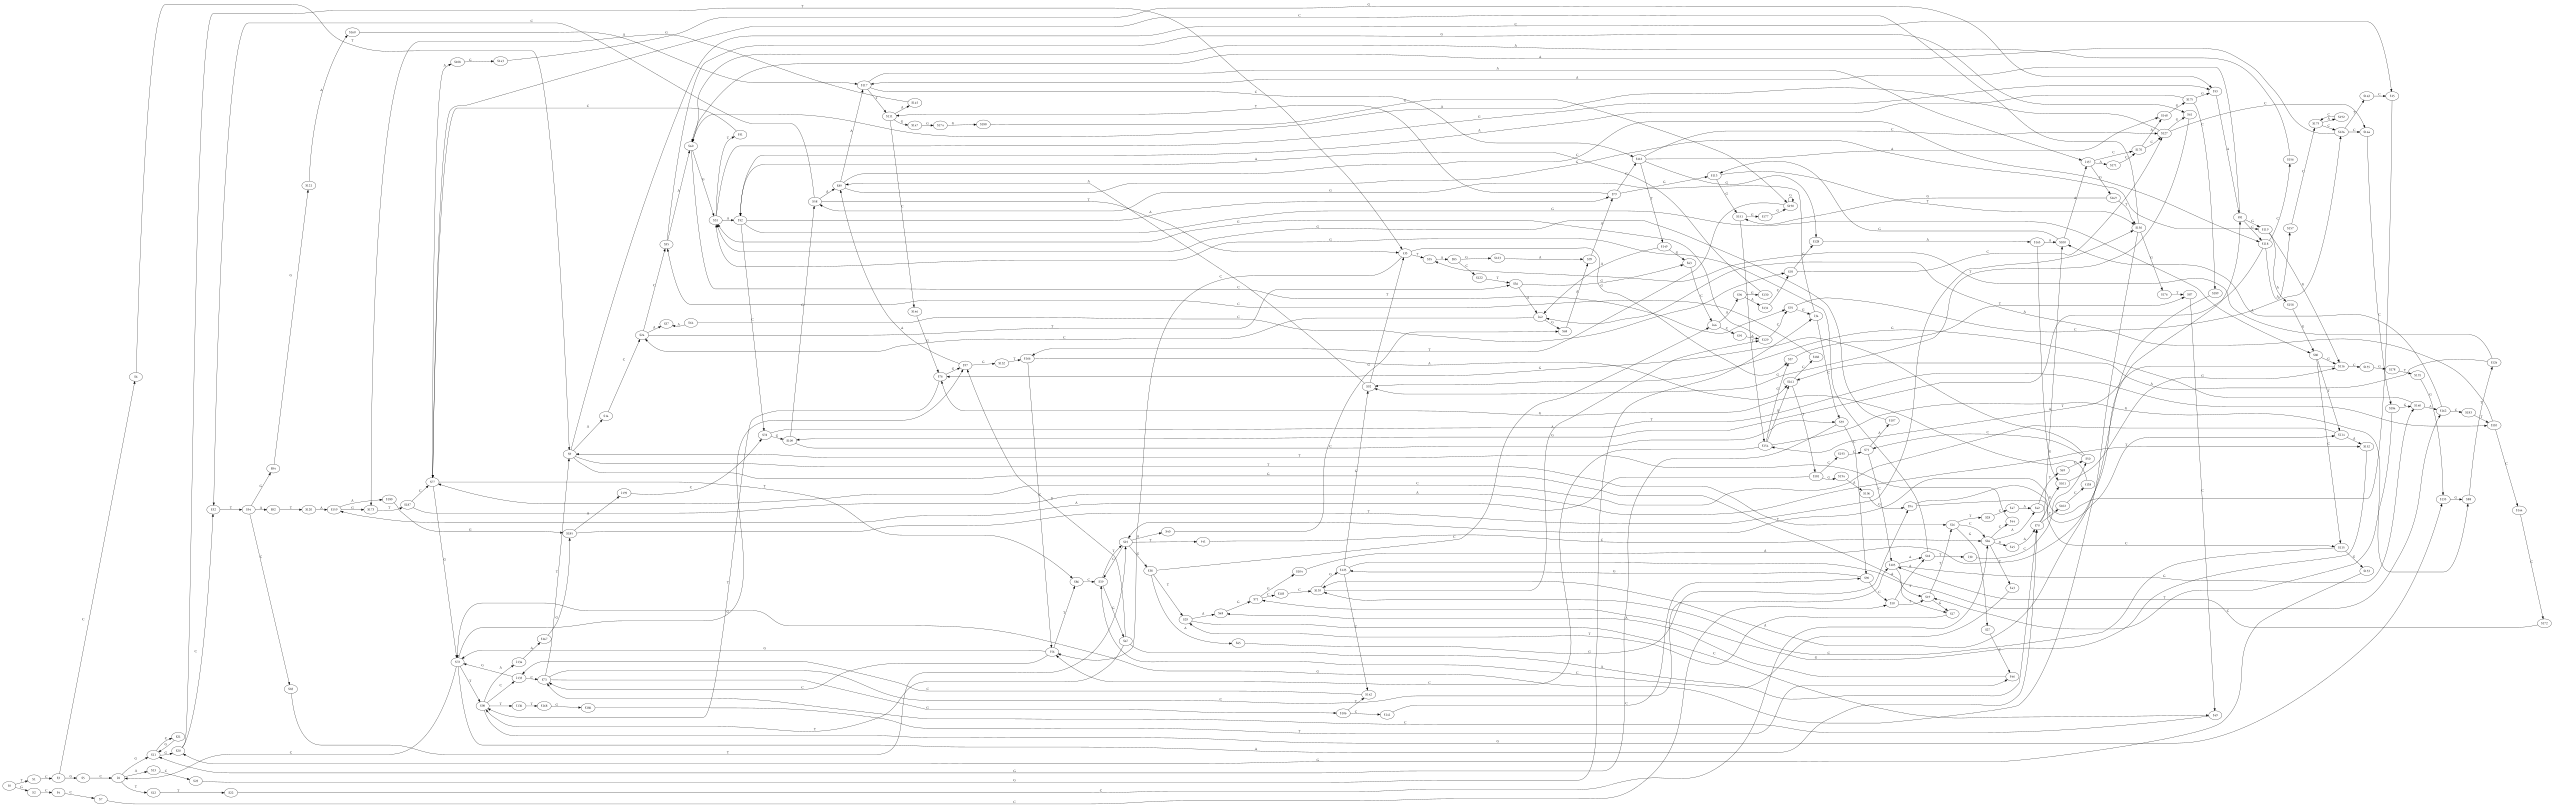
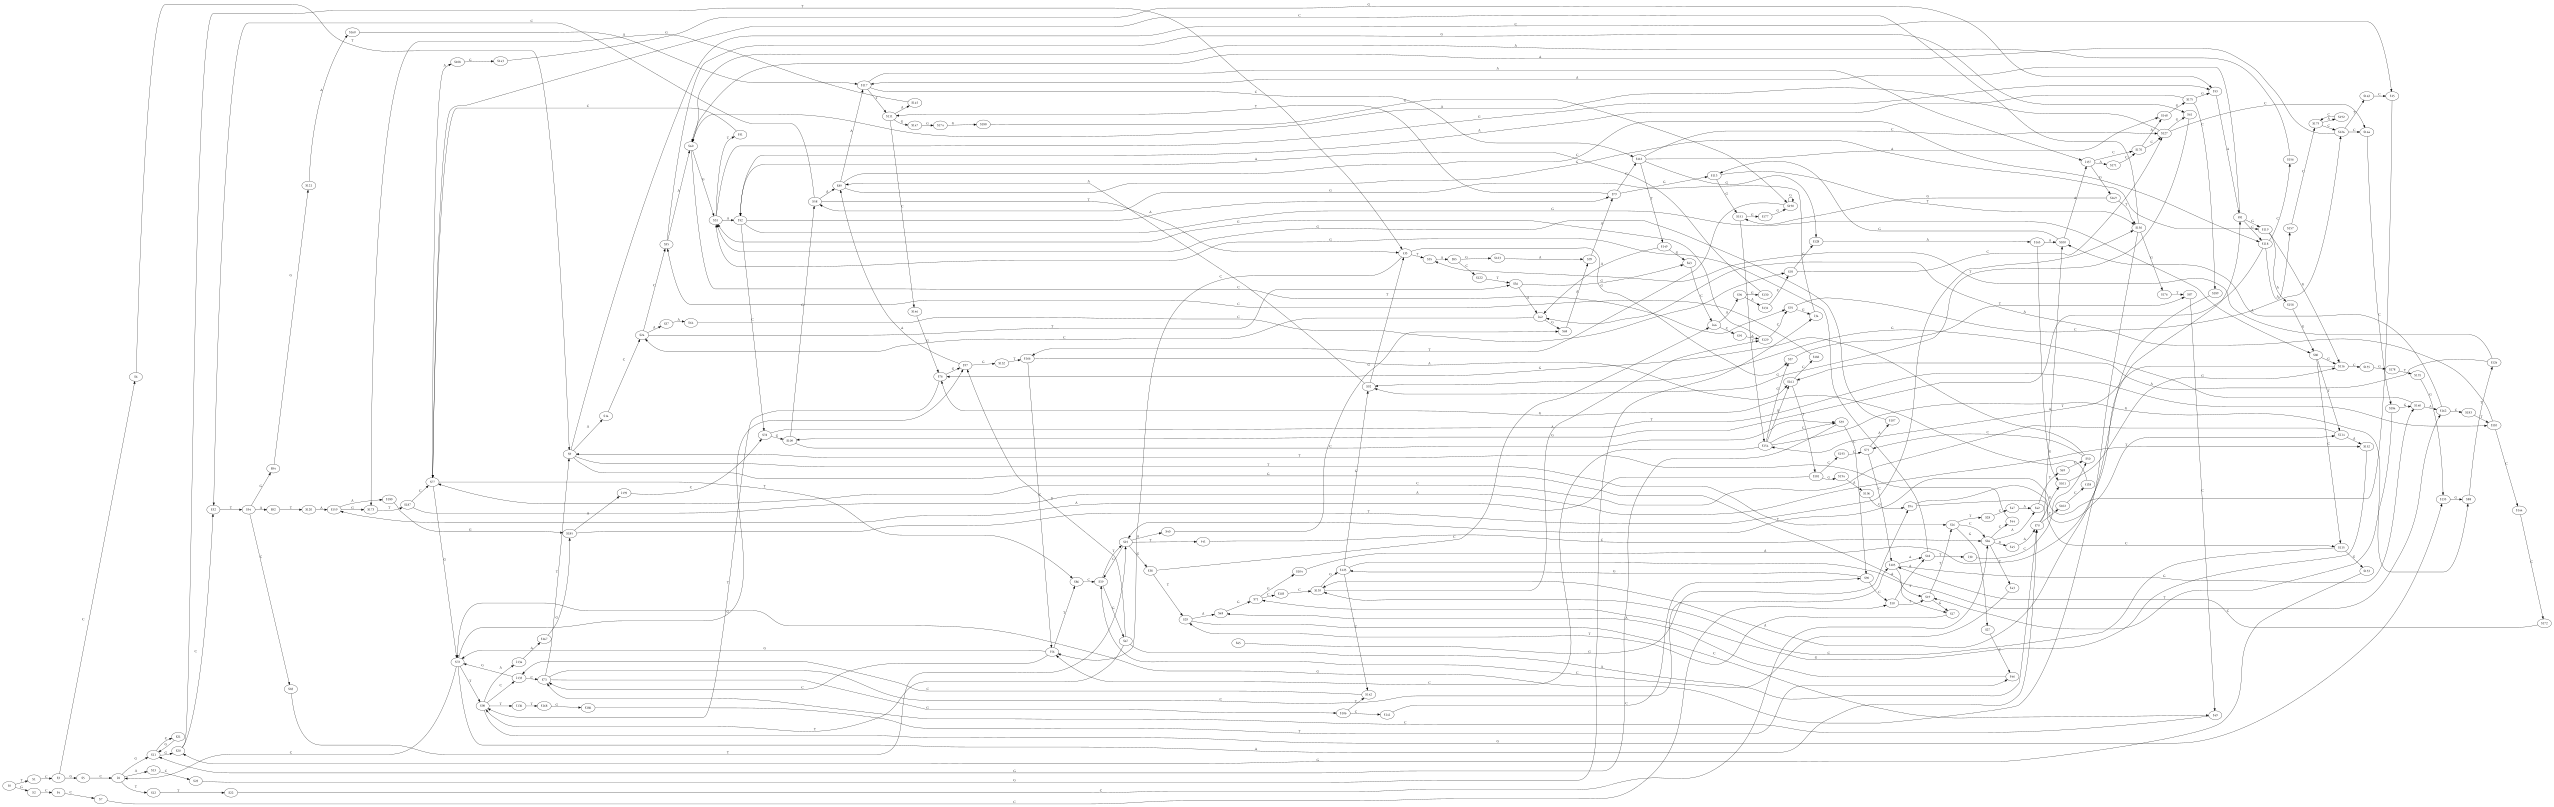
edge "S64" -> "S37": reversed
edge "S34" -> "S59": now "S154" -> "S59"
edge "S38" -> "S65": removed, label "A"
